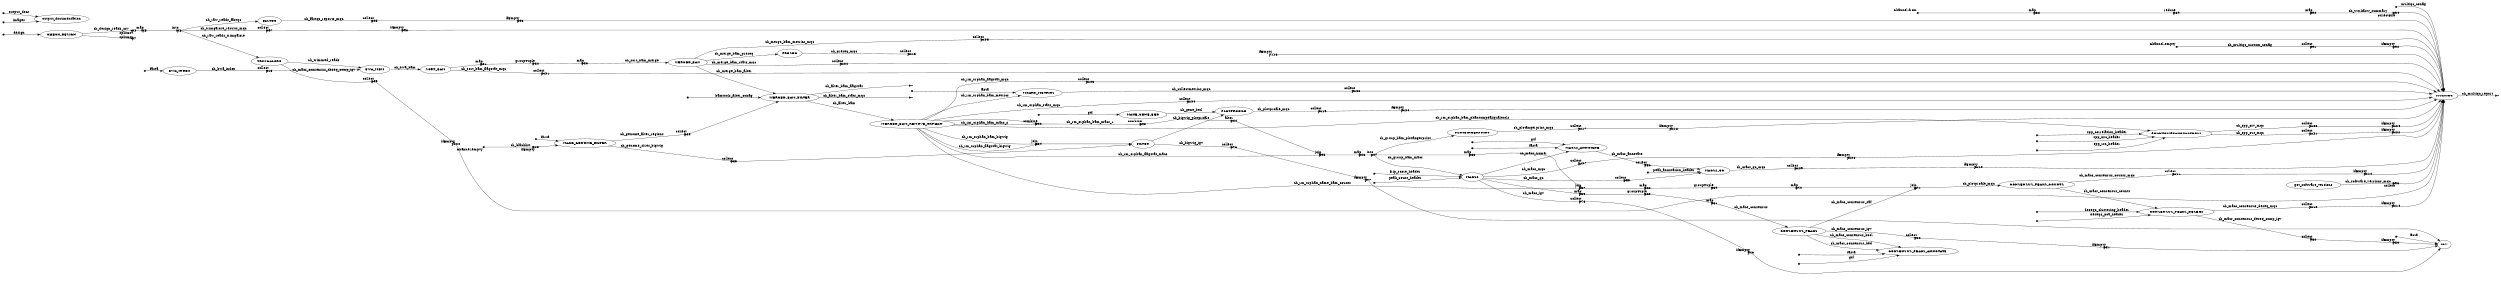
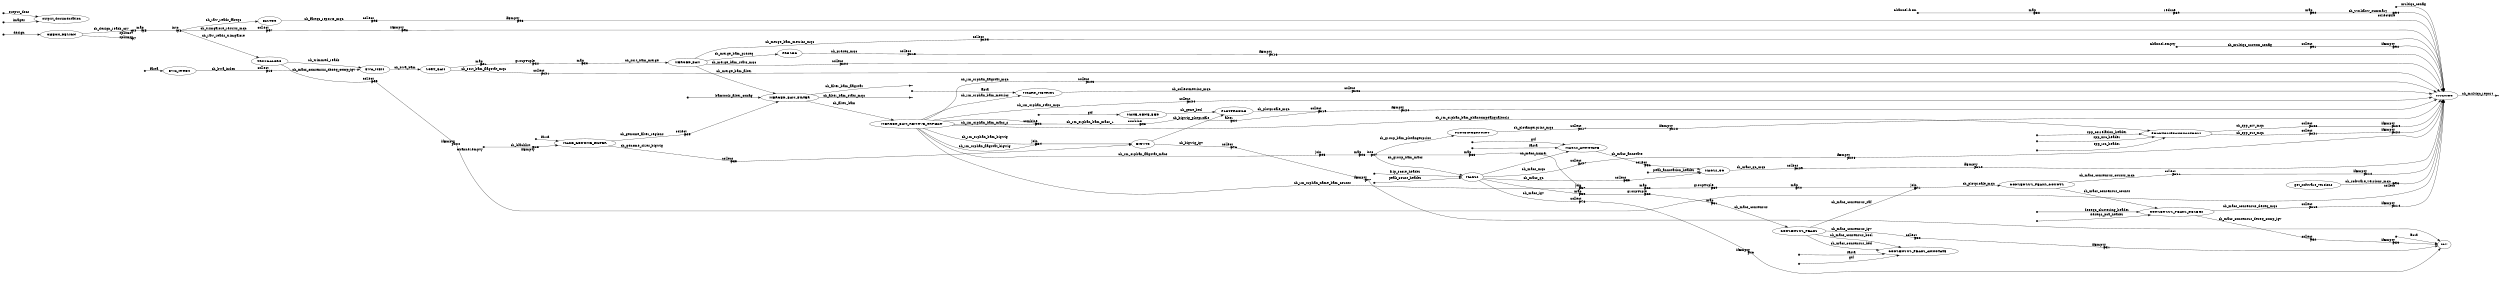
edge "p115 collect" -> "p116 ifEmpty": added
edge "p44 filter" -> "p45 join": now "p44 filter" -> "p119 collect"
node "FILTER": label "FILTER" -> "BIGWIG"
